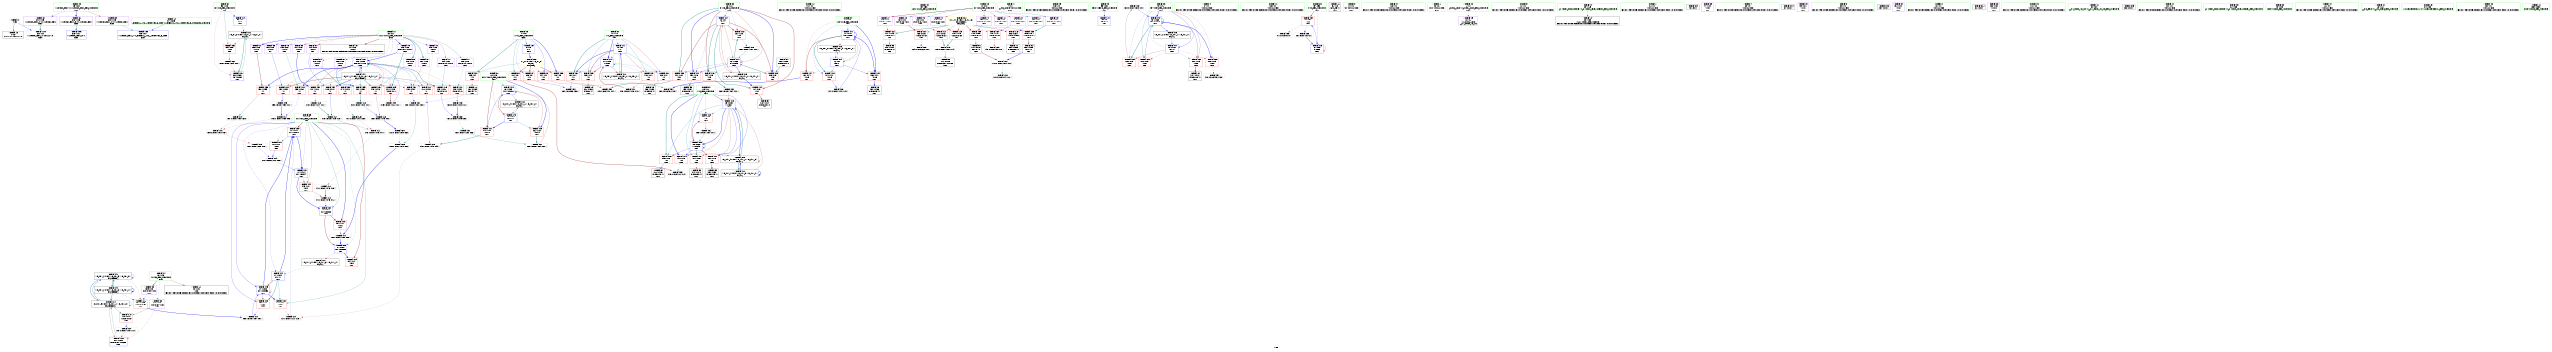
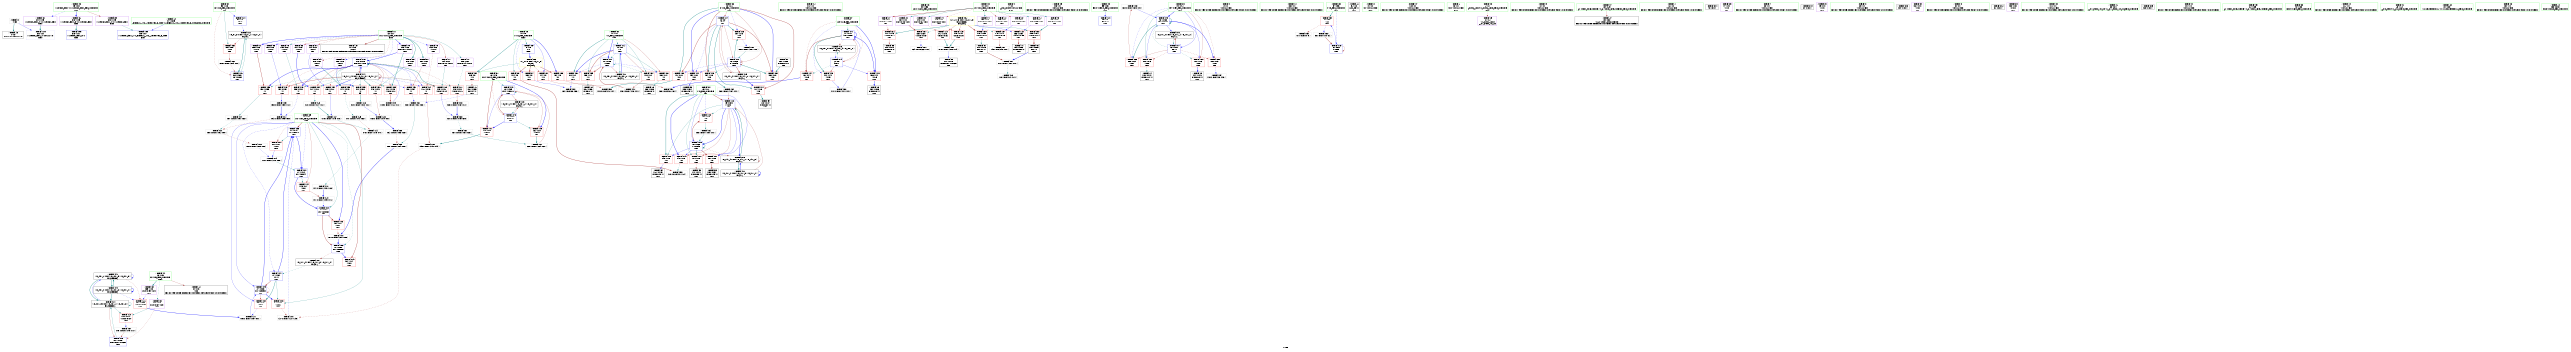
edge "NodeID: 177" -> "NodeID: 270": added
node "NodeID: 80": text "arr" -> "main"
node "NodeID: 62": added
